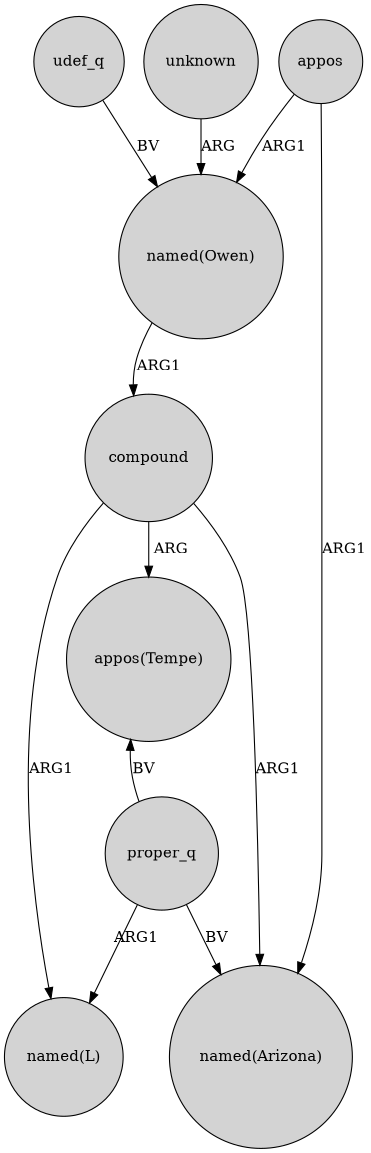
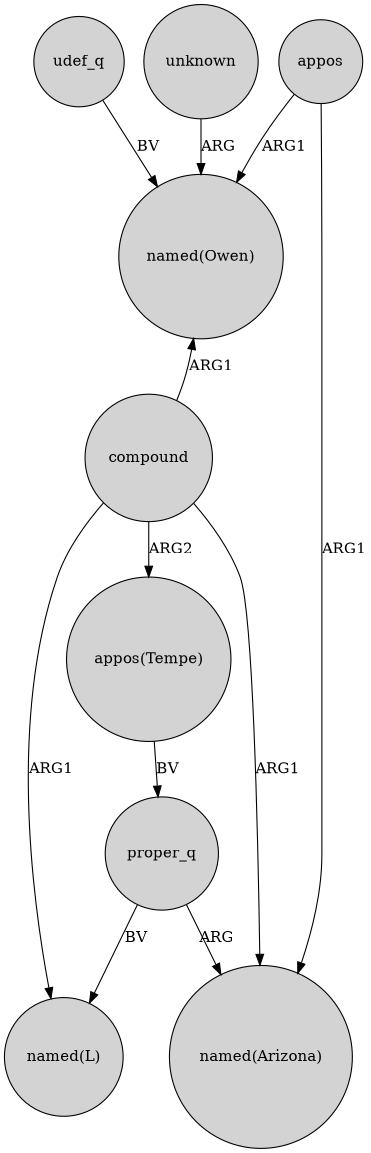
edge "named(Owen)" -> "compound": reversed
edge "compound" -> "appos(Tempe)": label "ARG" -> "ARG2"
edge "proper_q" -> "appos(Tempe)": reversed
edge "proper_q" -> "named(L)": label "ARG1" -> "BV"
edge "proper_q" -> "named(Arizona)": label "BV" -> "ARG"
